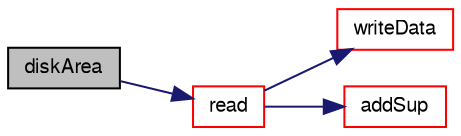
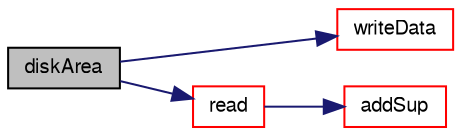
edge "read" -> "writeData": now "diskArea" -> "writeData"
